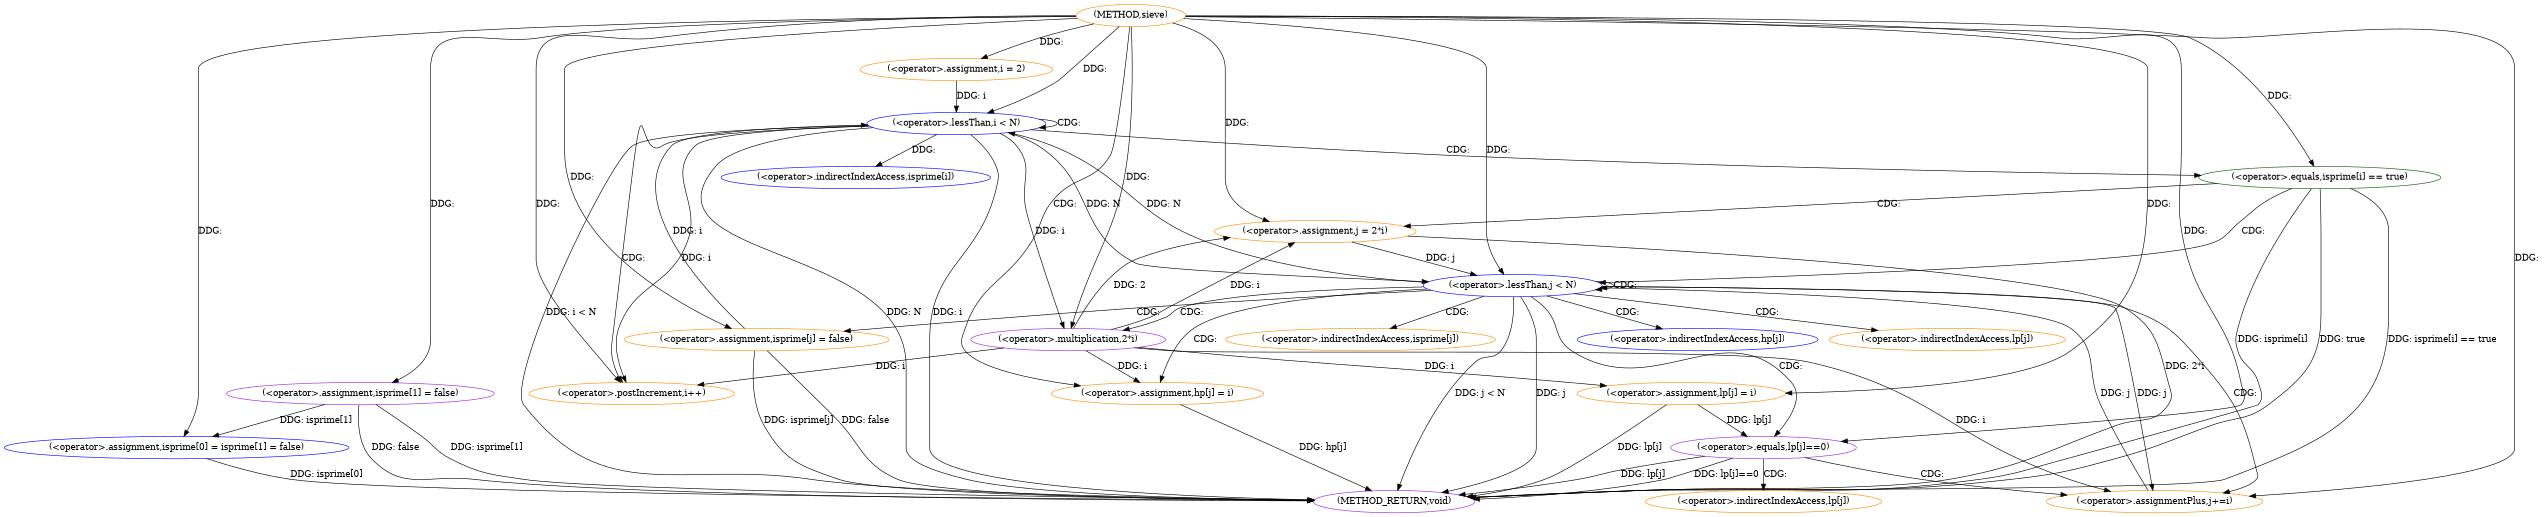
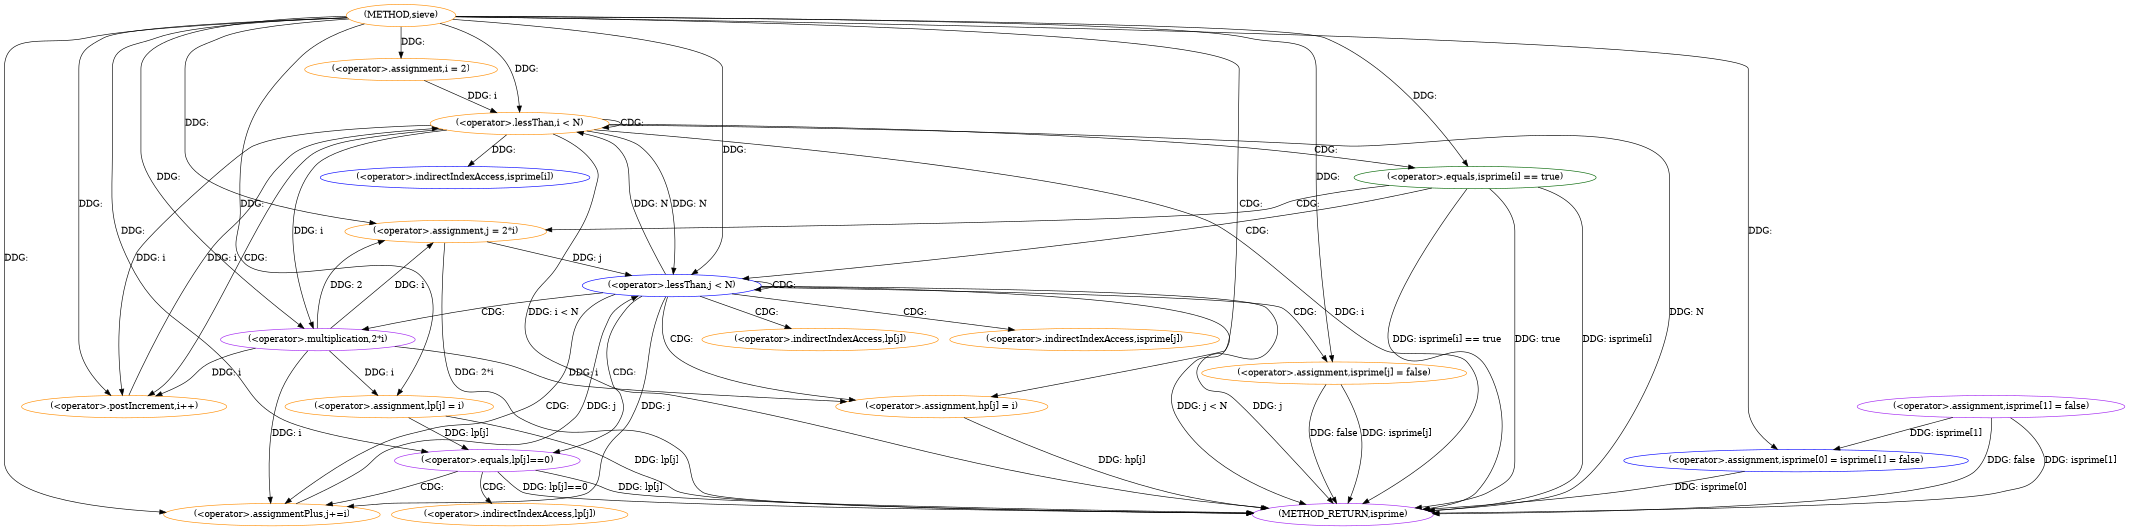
edge "(METHOD,sieve)" -> "(<operator>.assignment,isprime[1] = false)": removed, label "DDG:"
node "(<operator>.lessThan,i < N)": color blue -> darkorange
edge "(<operator>.assignment,isprime[j] = false)" -> "(<operator>.lessThan,i < N)": now "(<operator>.postIncrement,i++)" -> "(<operator>.lessThan,i < N)"
node "(<operator>.indirectIndexAccess,hp[j])": removed
node "(METHOD_RETURN,void)": label "(METHOD_RETURN,void)" -> "(METHOD_RETURN,isprime)"
